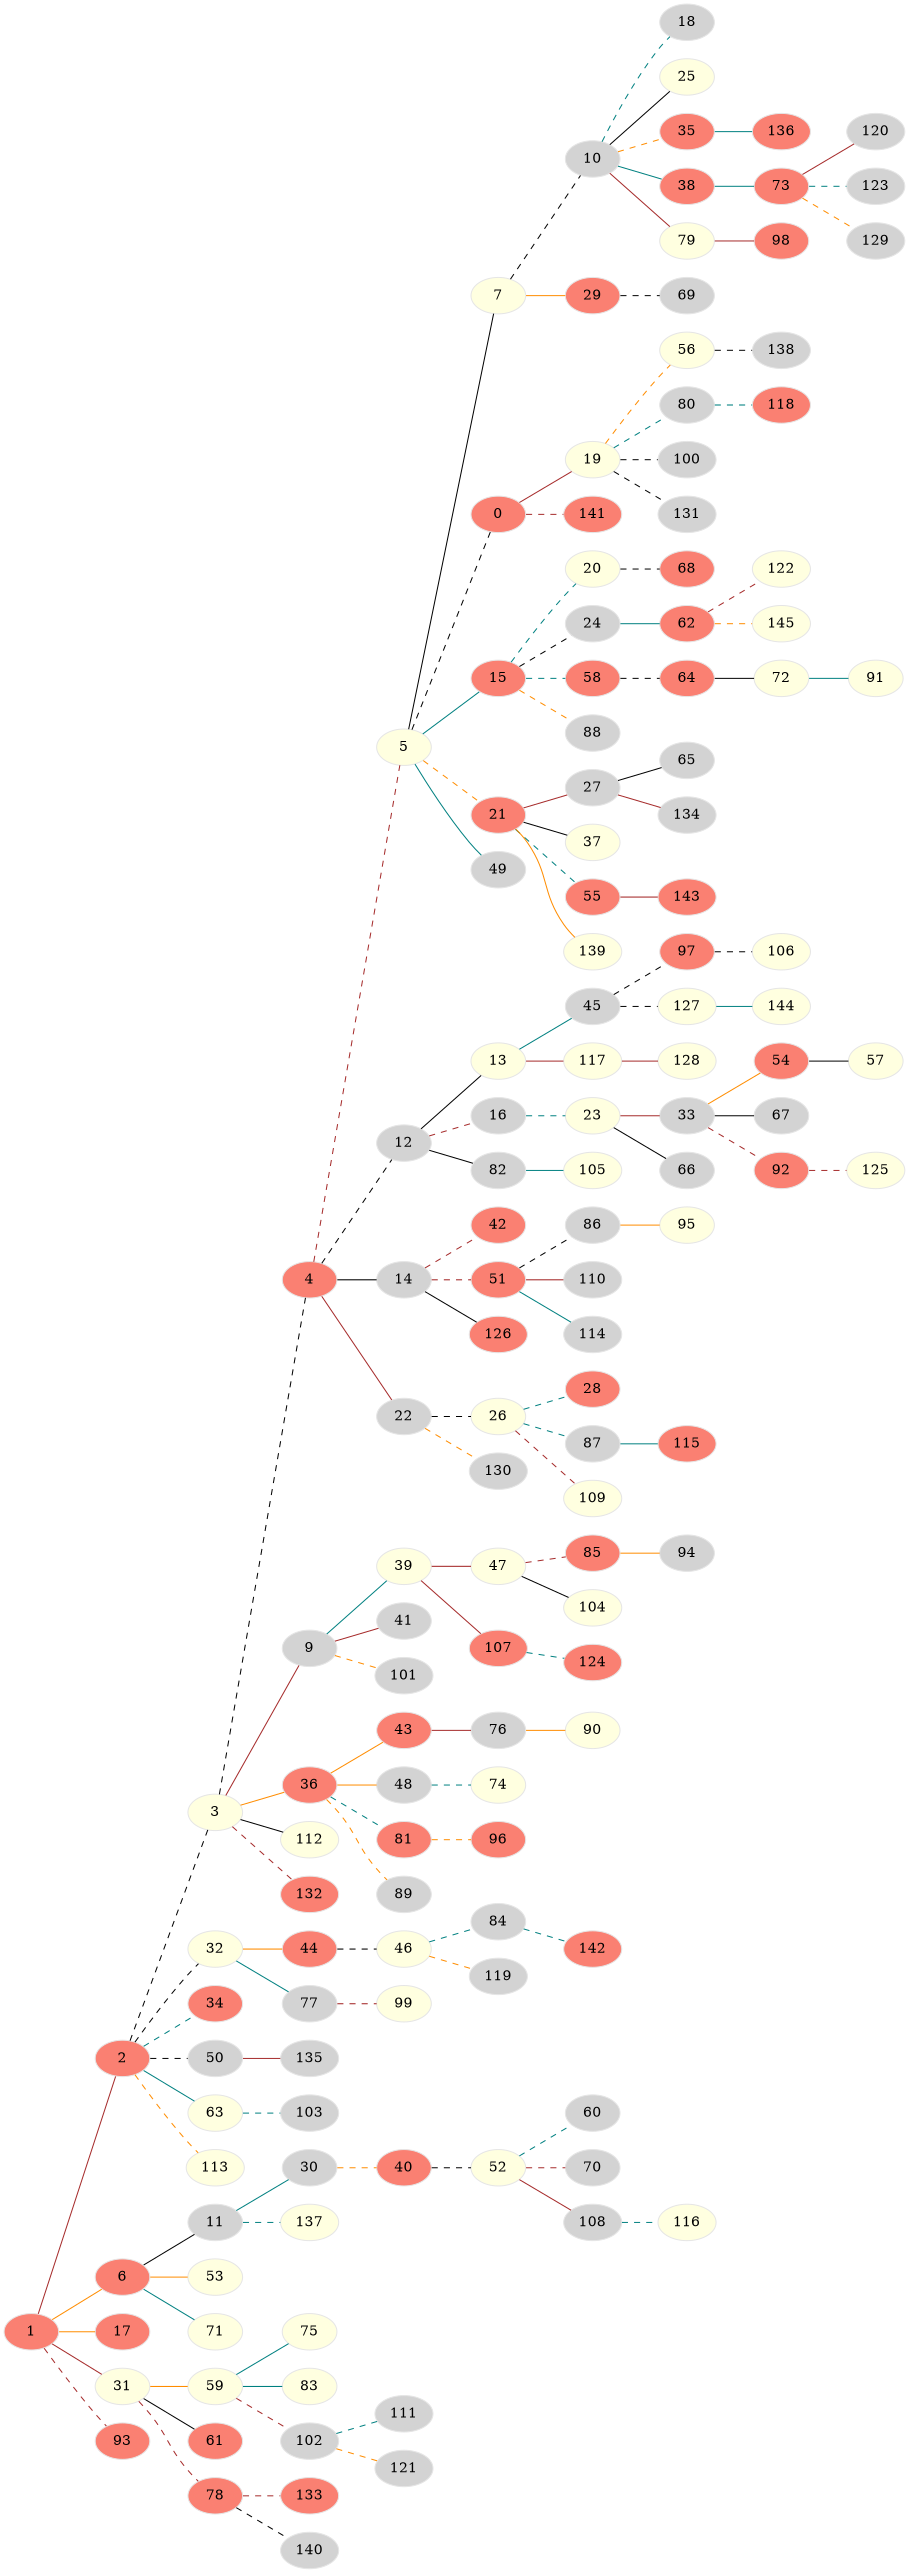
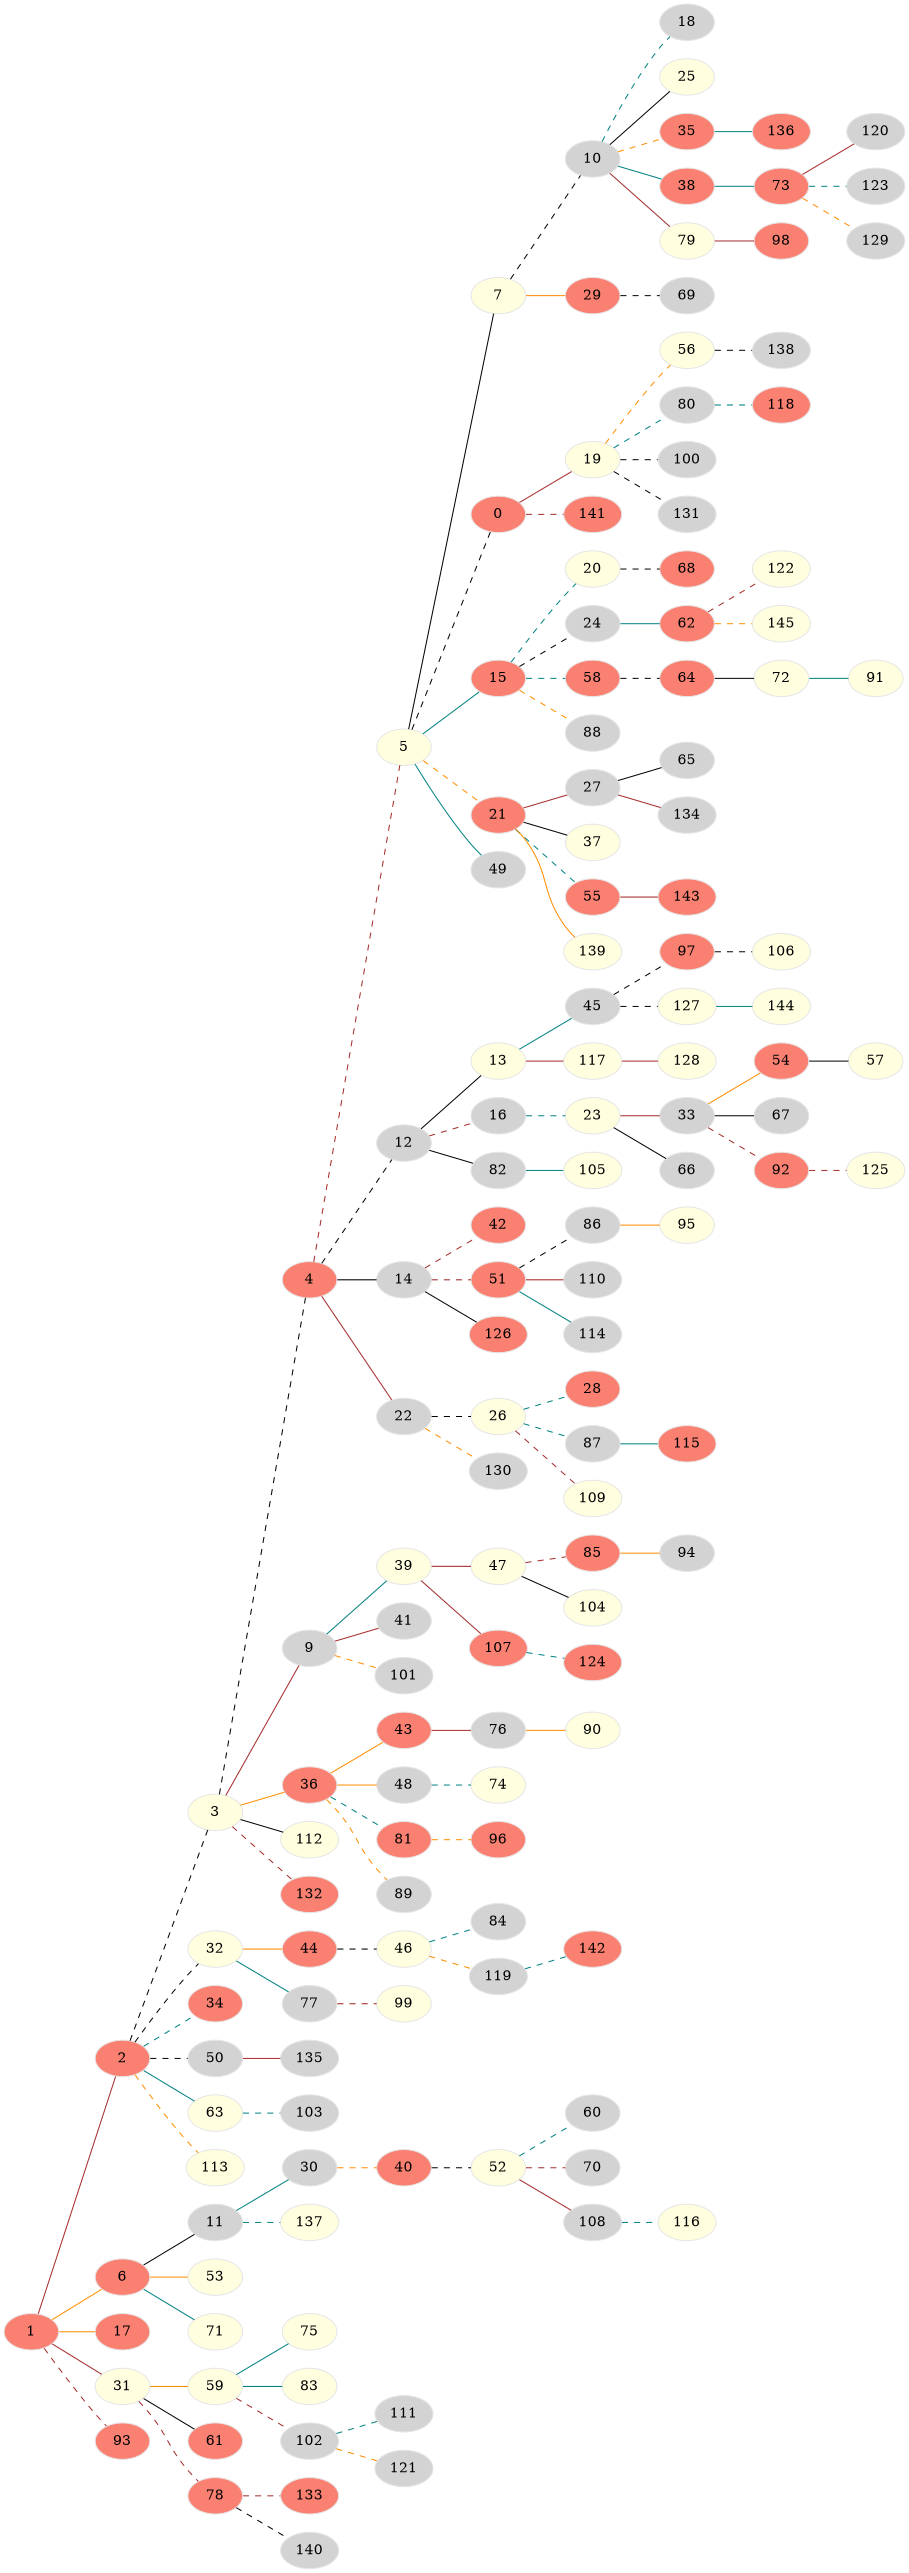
edge "84" -- "142": now "119" -- "142"
